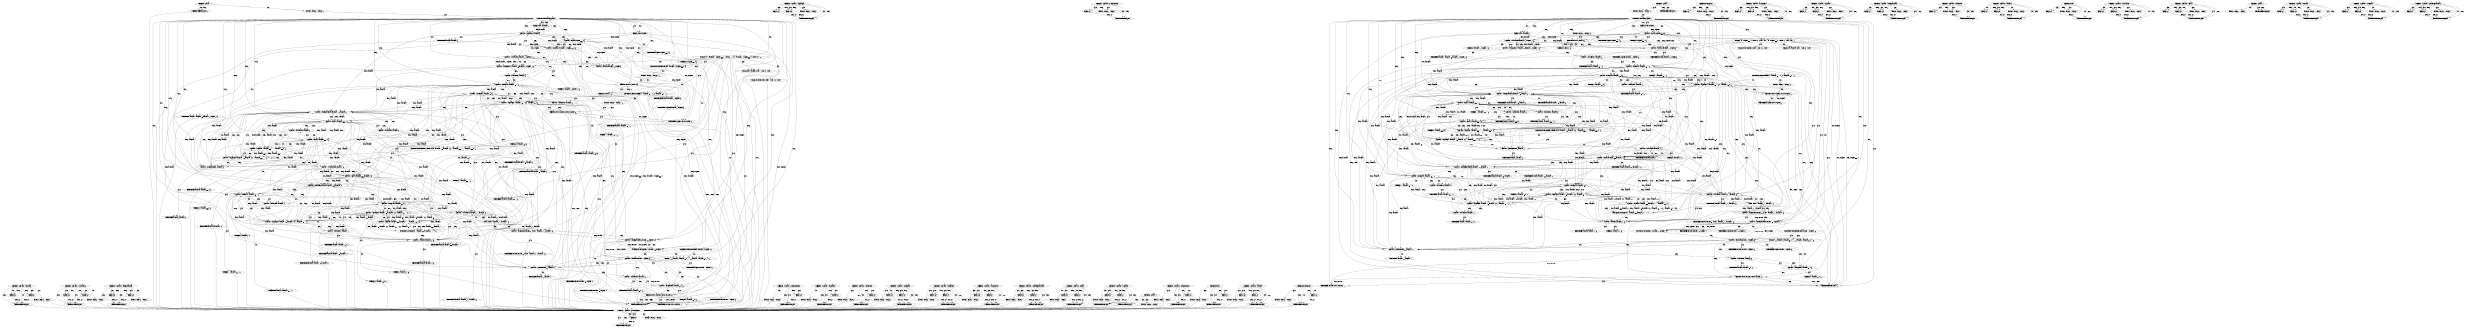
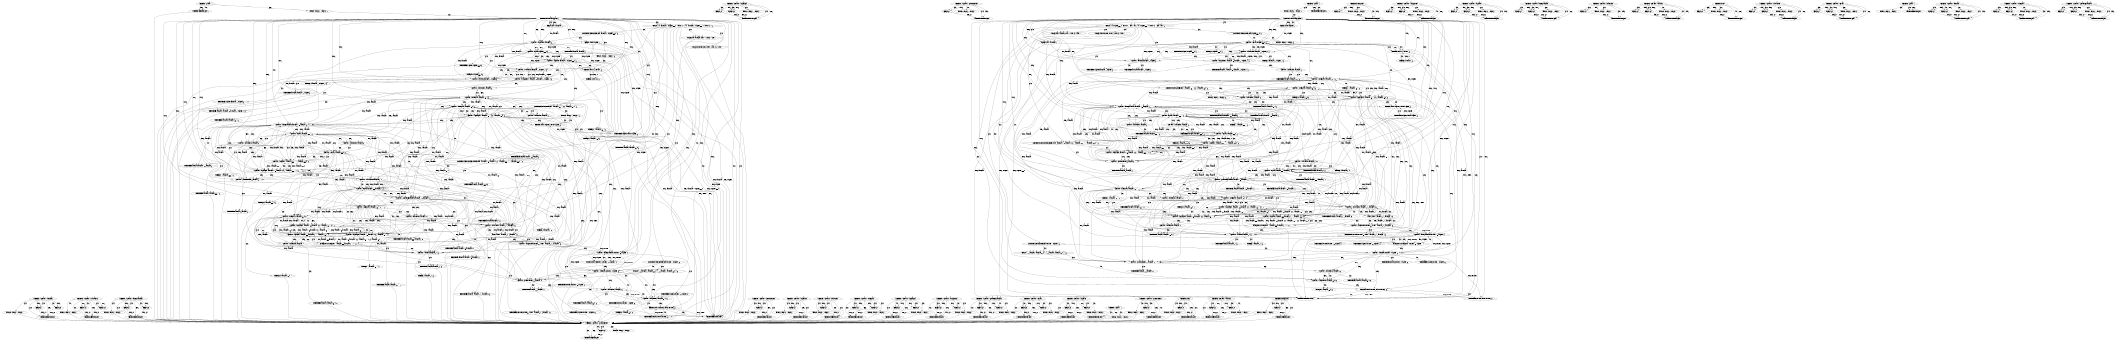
node "(CONTROL_STRUCTURE,IF,if (origLen == 0))": added
edge "(<operator>.logicalOr,!firstChar || origLen == 0)" -> "(<operator>.logicalNot,!firstChar)": now "(CONTROL_STRUCTURE,IF,if (!firstChar || origLen == 0))" -> "(<operator>.logicalNot,!firstChar)"
